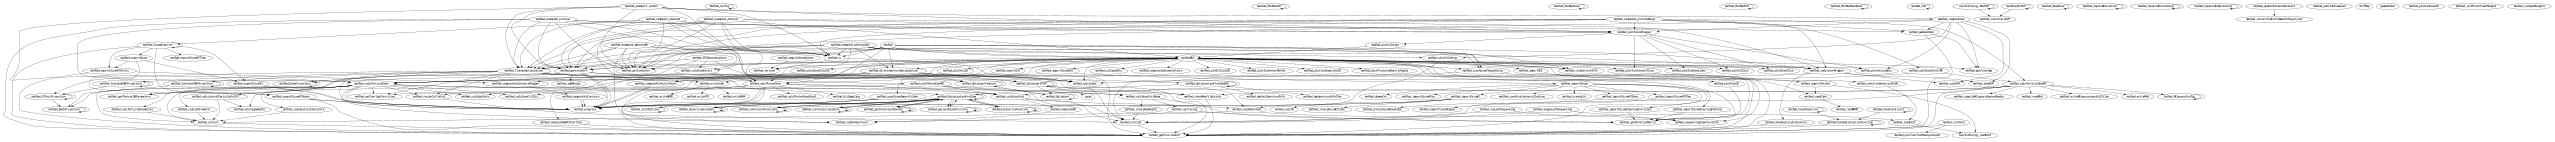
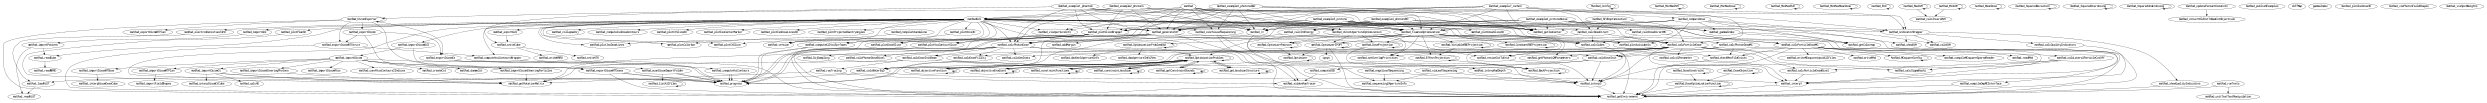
node "calcIntEnergy_MaxDVH": label "calcIntEnergy_MaxDVH" -> "matRad_MaxDVH"
edge "matRad_plotColorbar" -> "matRadGUI": reversed
edge "matRad_calcLateralParticleCutOff" -> "matRad_calcParticleDoseBixel": added
edge "matRad_SFUDoptimization" -> "matRad_calcCubes": removed
node "matRad_writeMHA": removed
node "calcIntEnergy_readHLUT": label "calcIntEnergy_readHLUT" -> "matRad_readHLUT"
